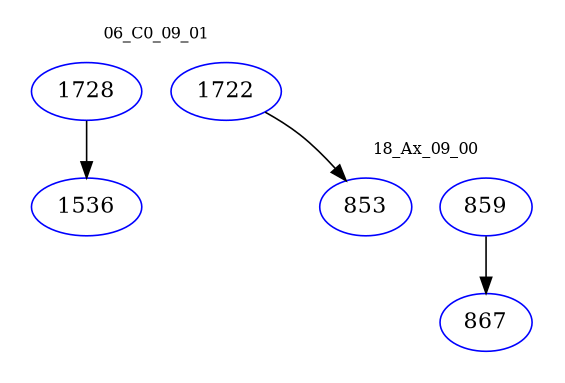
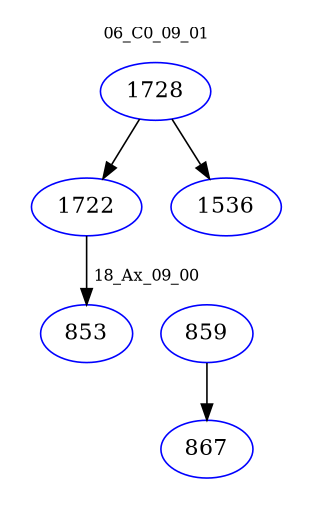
edge "1728" -> "1722": added
